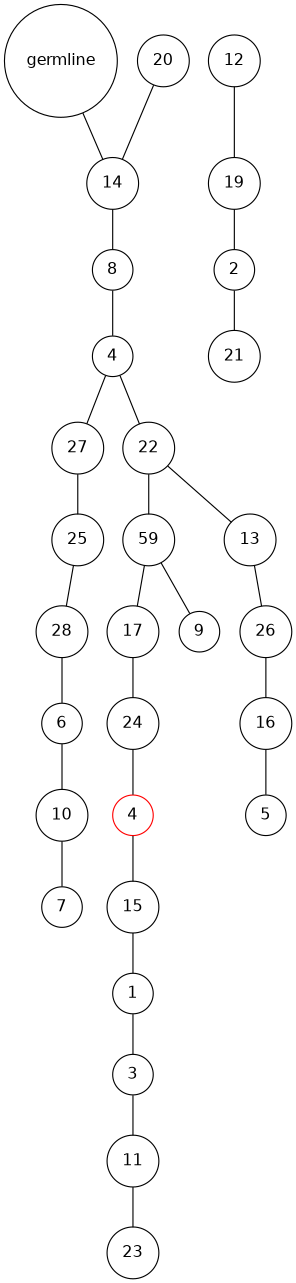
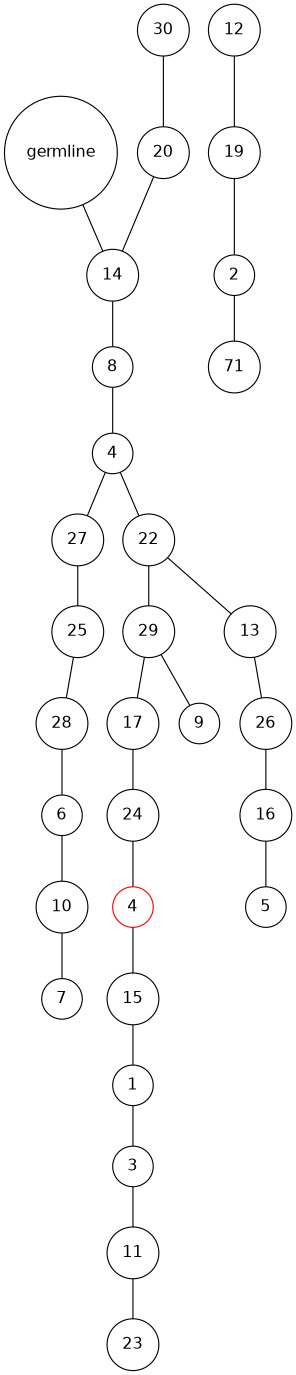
node "30": added
node "21": label "21" -> "71"
node "59": label "59" -> "29"
